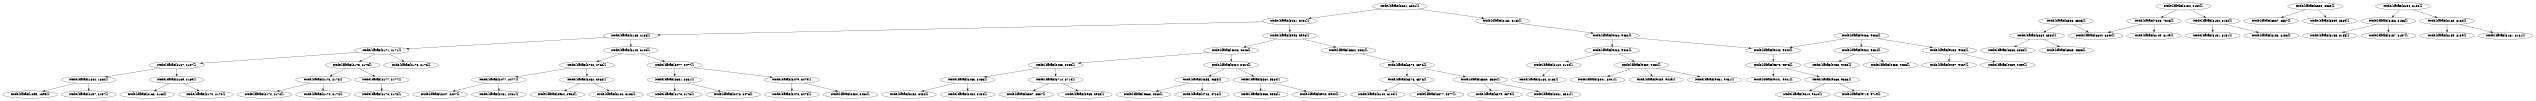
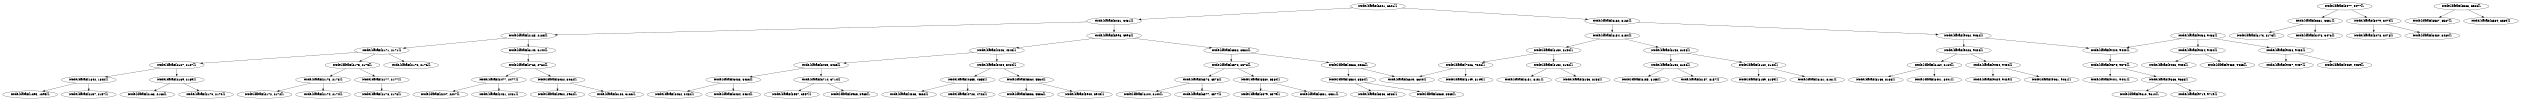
node "Node{data=[8154, 8154]}": added
edge "Node{data=[3140, 3140]}" -> "Node{data=[3477, 3477]}": removed
edge "Node{data=[6582, 6582]}" -> "Node{data=[6586, 6586]}": added
edge "Node{data=[9430, 9430]}" -> "Node{data=[8401, 8401]}": now "Node{data=[8164, 8164]}" -> "Node{data=[8401, 8401]}"
